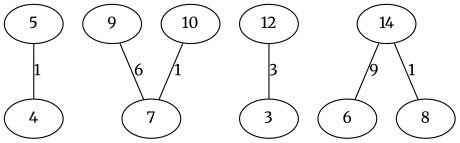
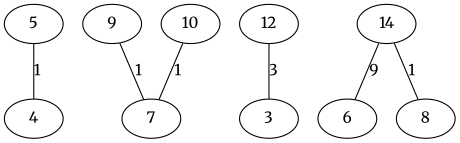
edge "9" -- "7": label "6" -> "1"
